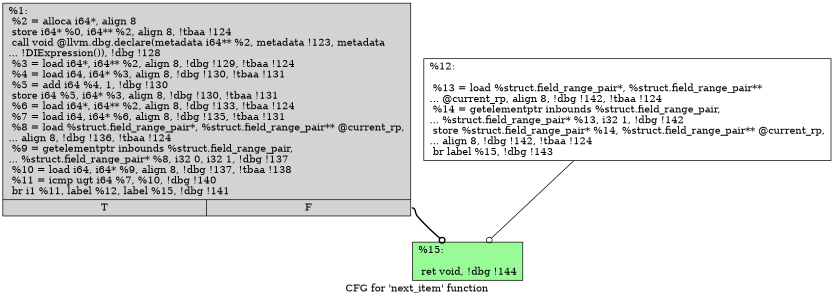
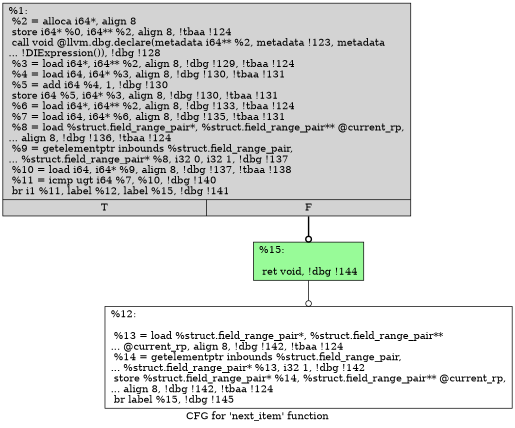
node "%12:": text "br label %15, !dbg !143" -> "br label %15, !dbg !145"
edge "%12:" -> "%15:": reversed
